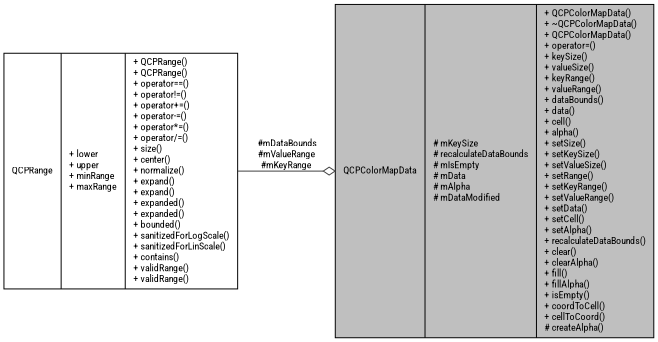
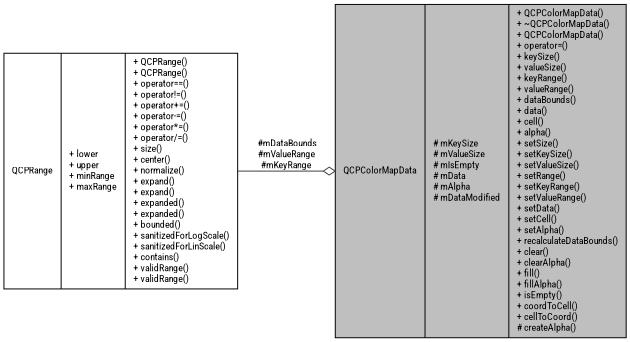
node "QCPColorMapData": text "# recalculateDataBounds" -> "# mValueSize"
